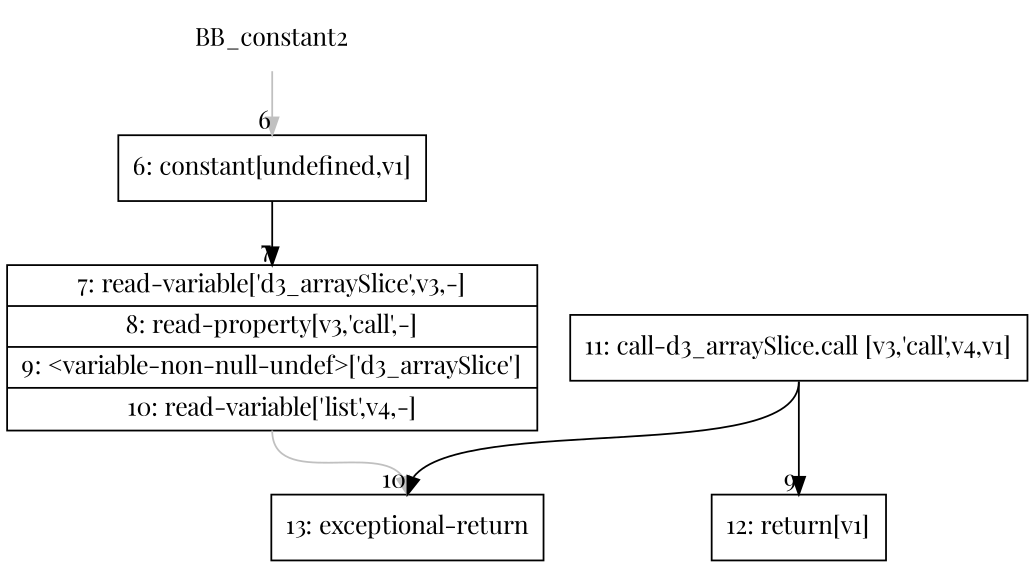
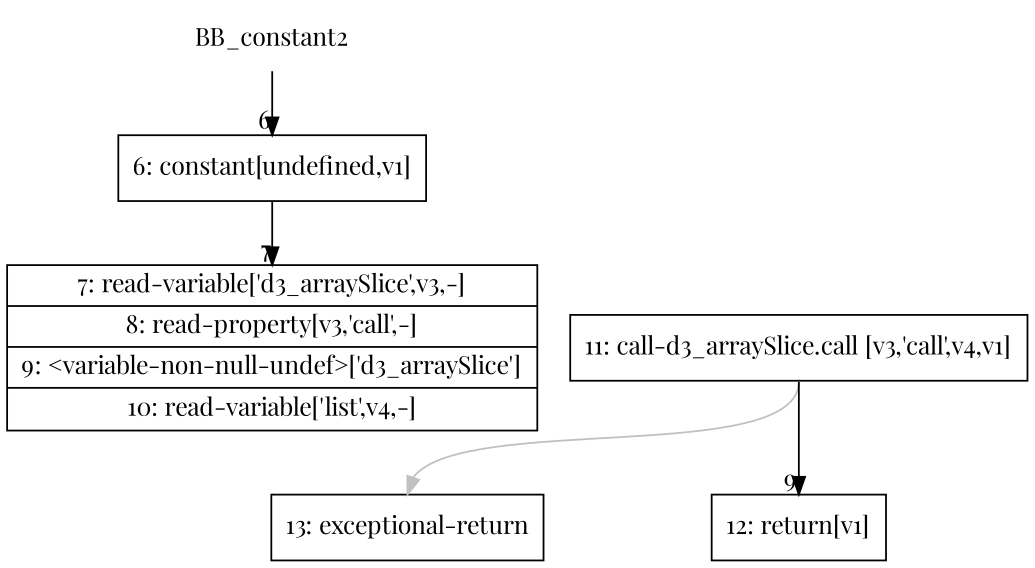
edge "BB_constant2" -> "6: constant[undefined,v1]": color gray -> black
edge "11: call-d3_arraySlice.call [v3,'call',v4,v1]" -> "13: exceptional-return": color black -> gray
edge "7: read-variable['d3_arraySlice',v3,-]" -> "13: exceptional-return": removed
